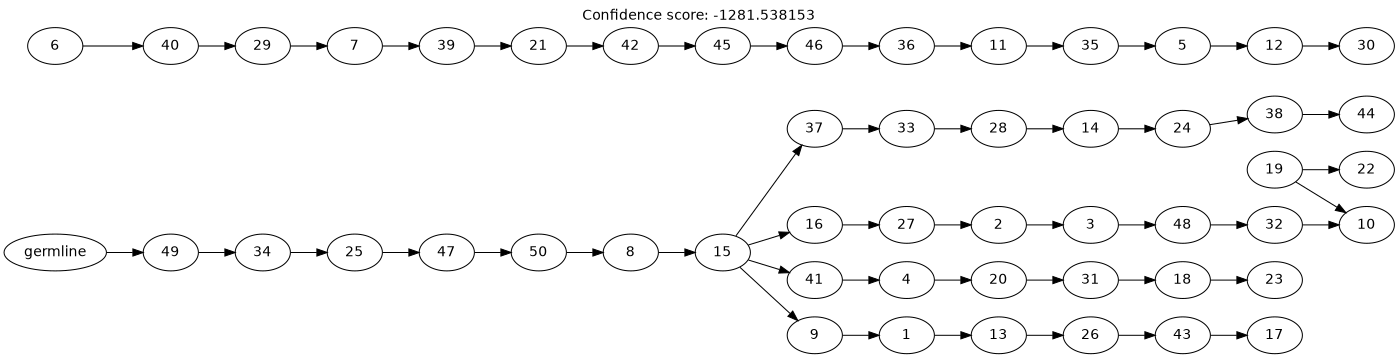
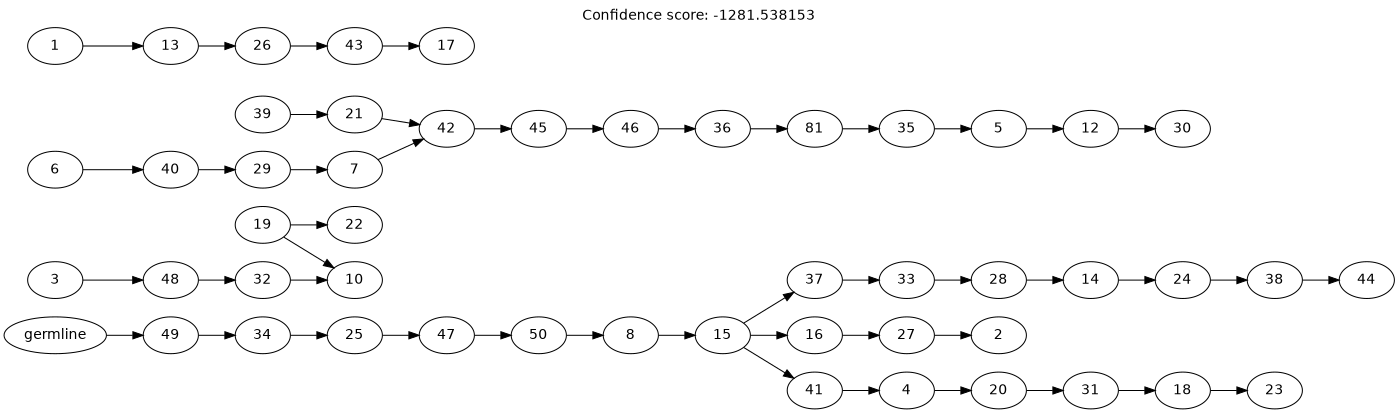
edge "7" -> "39": now "7" -> "42"
node "11": label "11" -> "81"
edge "2" -> "3": removed
node "9": removed
